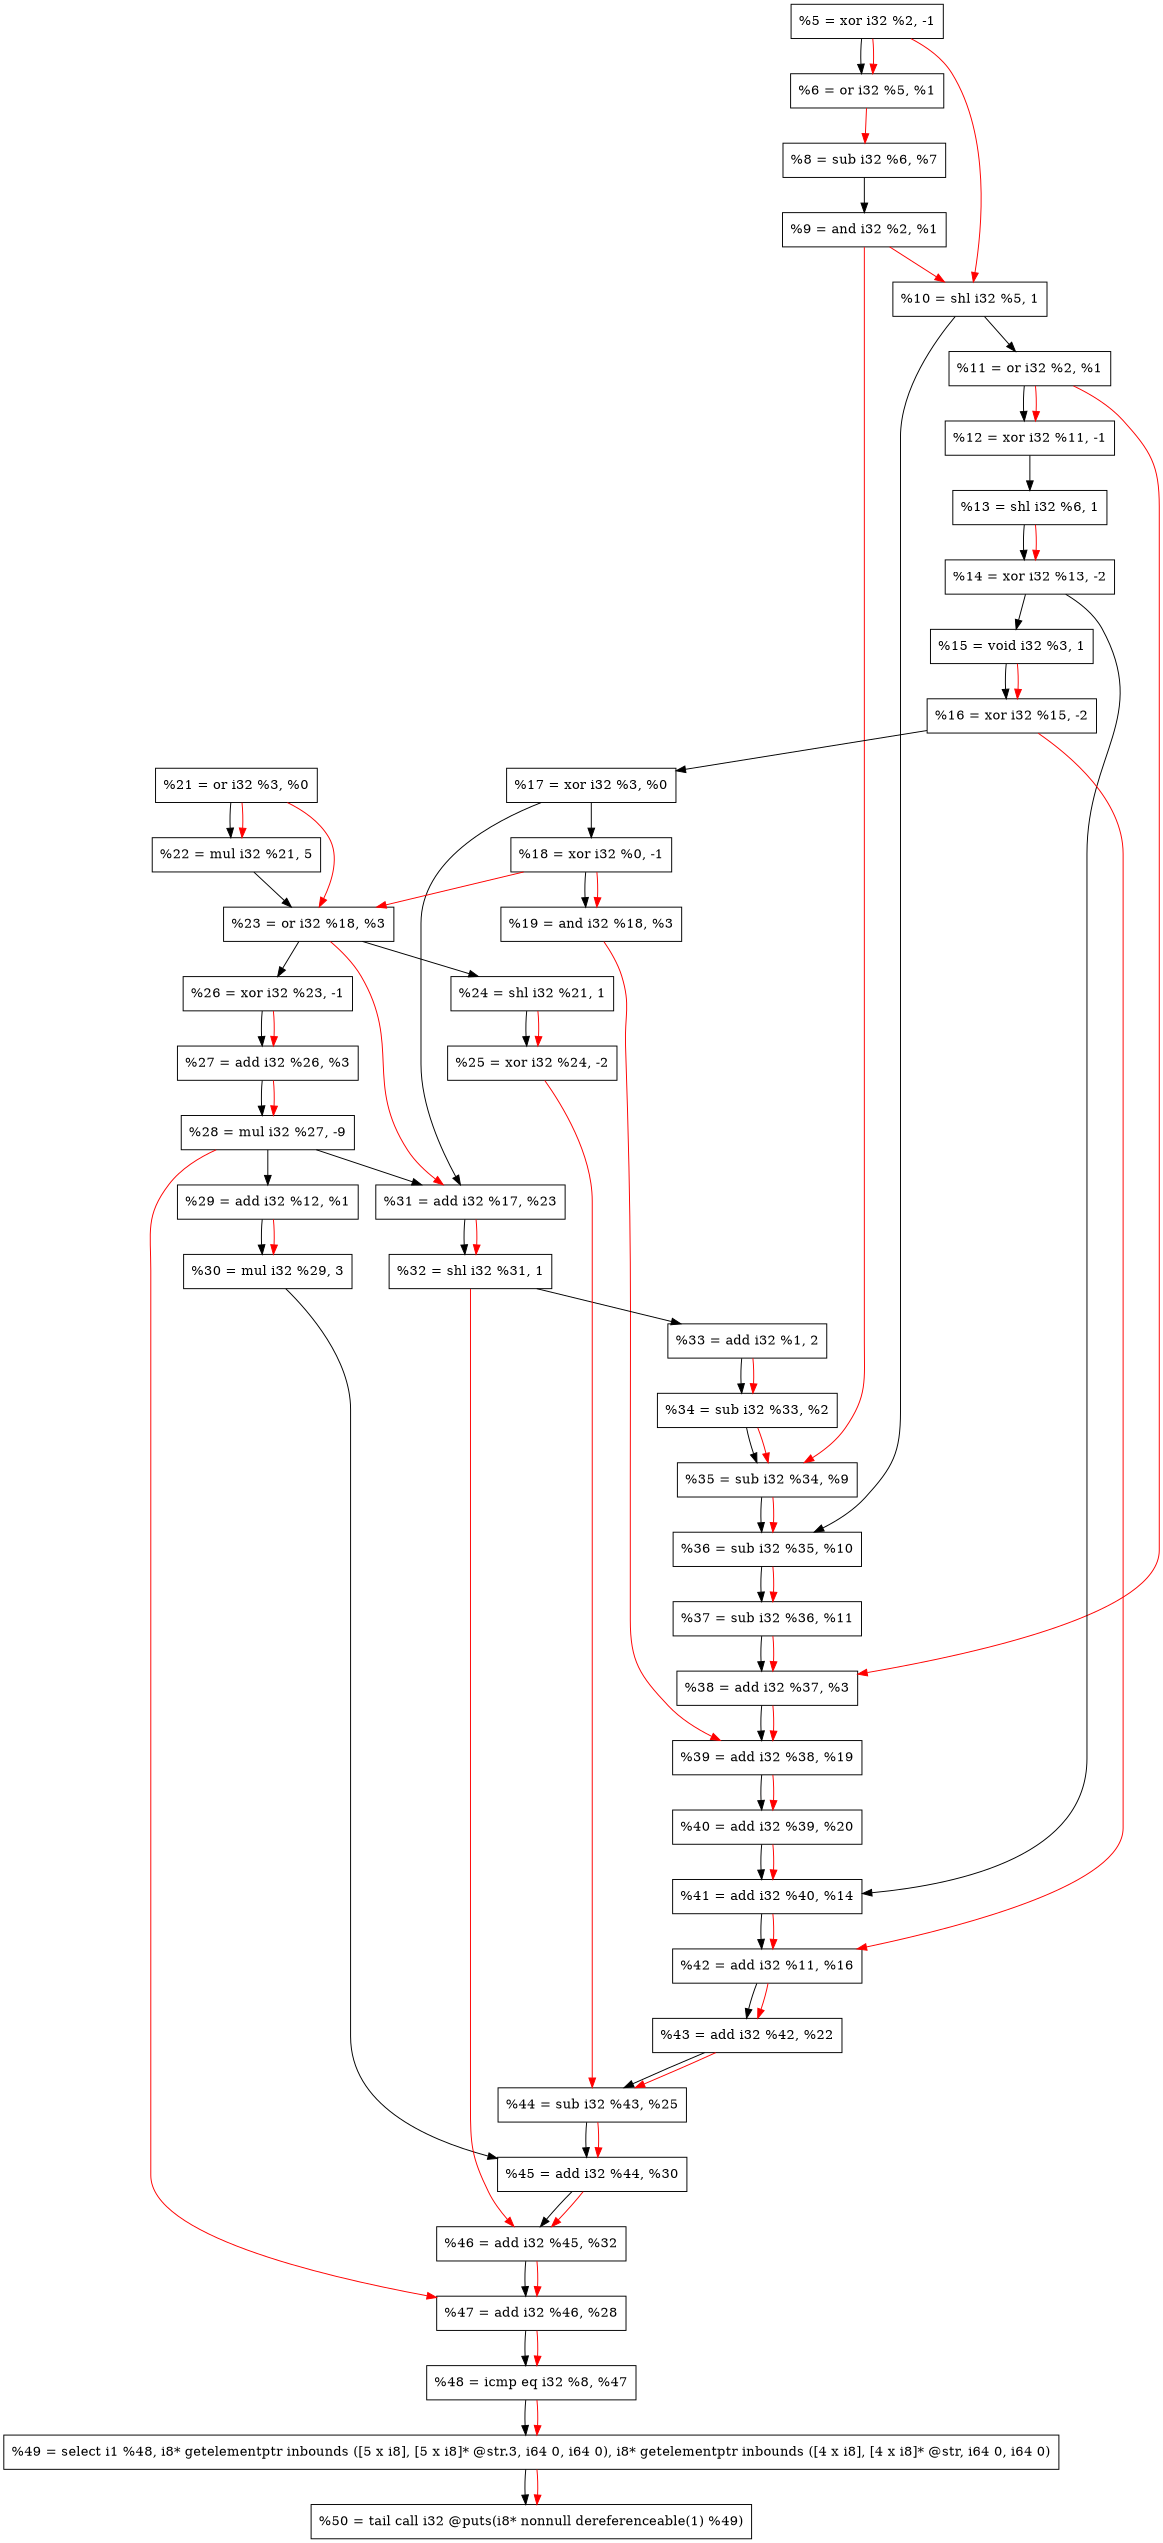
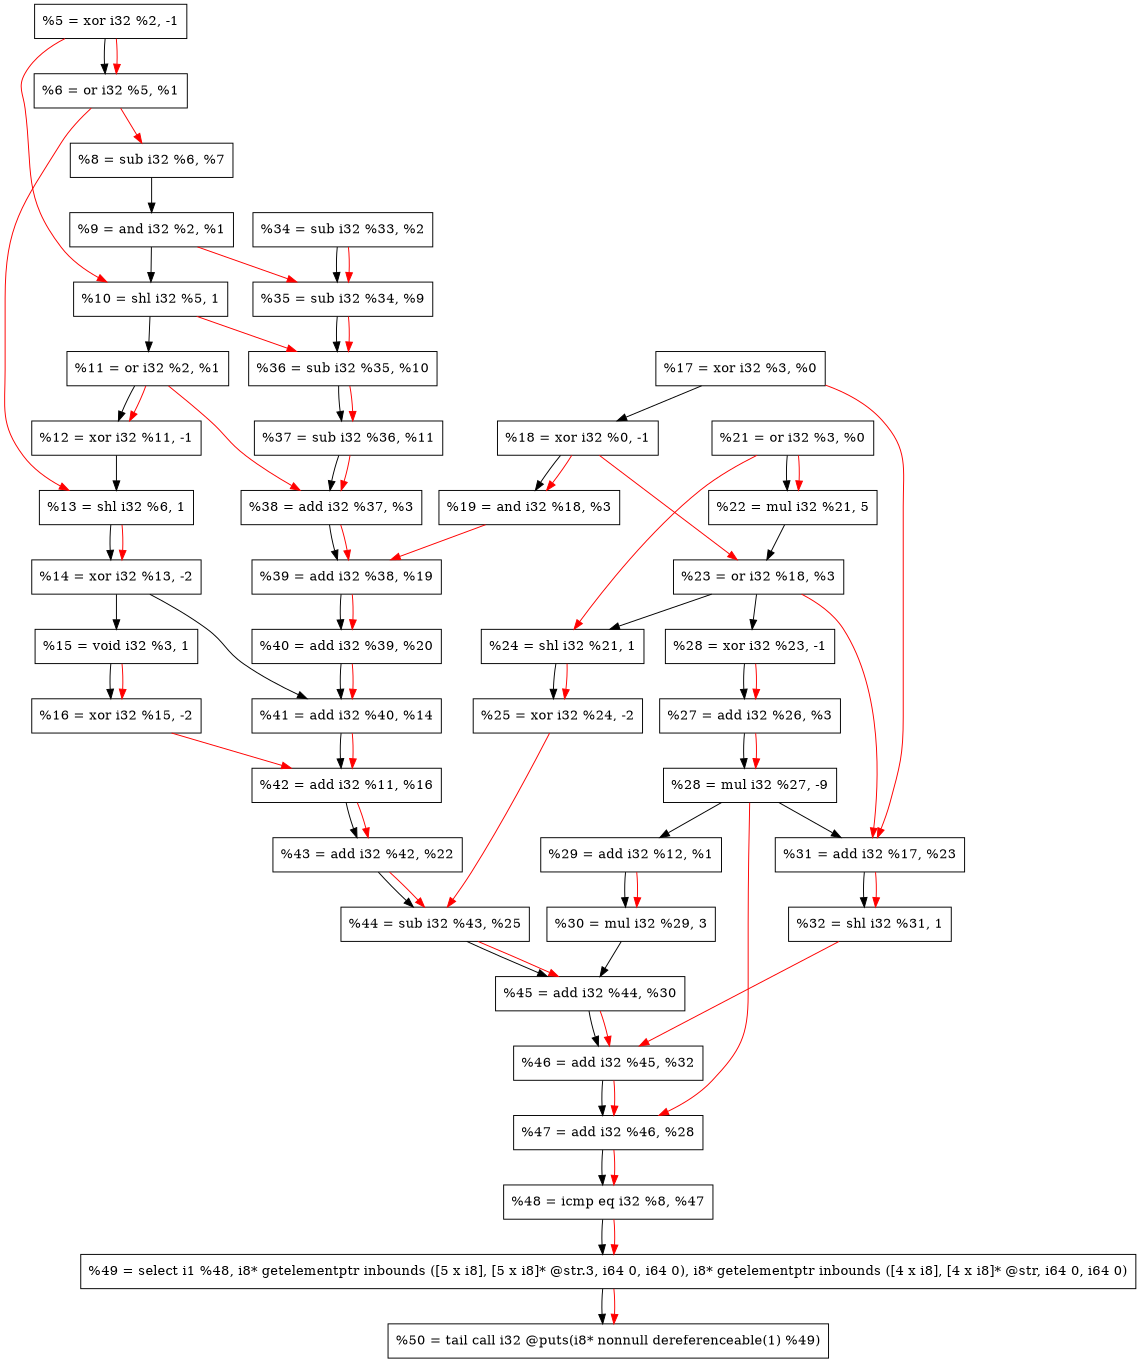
edge "%9 = and i32 %2, %1" -> "%10 = shl i32 %5, 1": color red -> black
edge "%6 = or i32 %5, %1" -> "%13 = shl i32 %6, 1": added
edge "%16 = xor i32 %15, -2" -> "%17 = xor i32 %3, %0": removed
edge "%21 = or i32 %3, %0" -> "%23 = or i32 %18, %3": now "%21 = or i32 %3, %0" -> "%24 = shl i32 %21, 1"
edge "%10 = shl i32 %5, 1" -> "%36 = sub i32 %35, %10": color black -> red
edge "%17 = xor i32 %3, %0" -> "%31 = add i32 %17, %23": color black -> red
node "%26 = xor i32 %23, -1": label "%26 = xor i32 %23, -1" -> "%28 = xor i32 %23, -1"
node "%33 = add i32 %1, 2": removed
